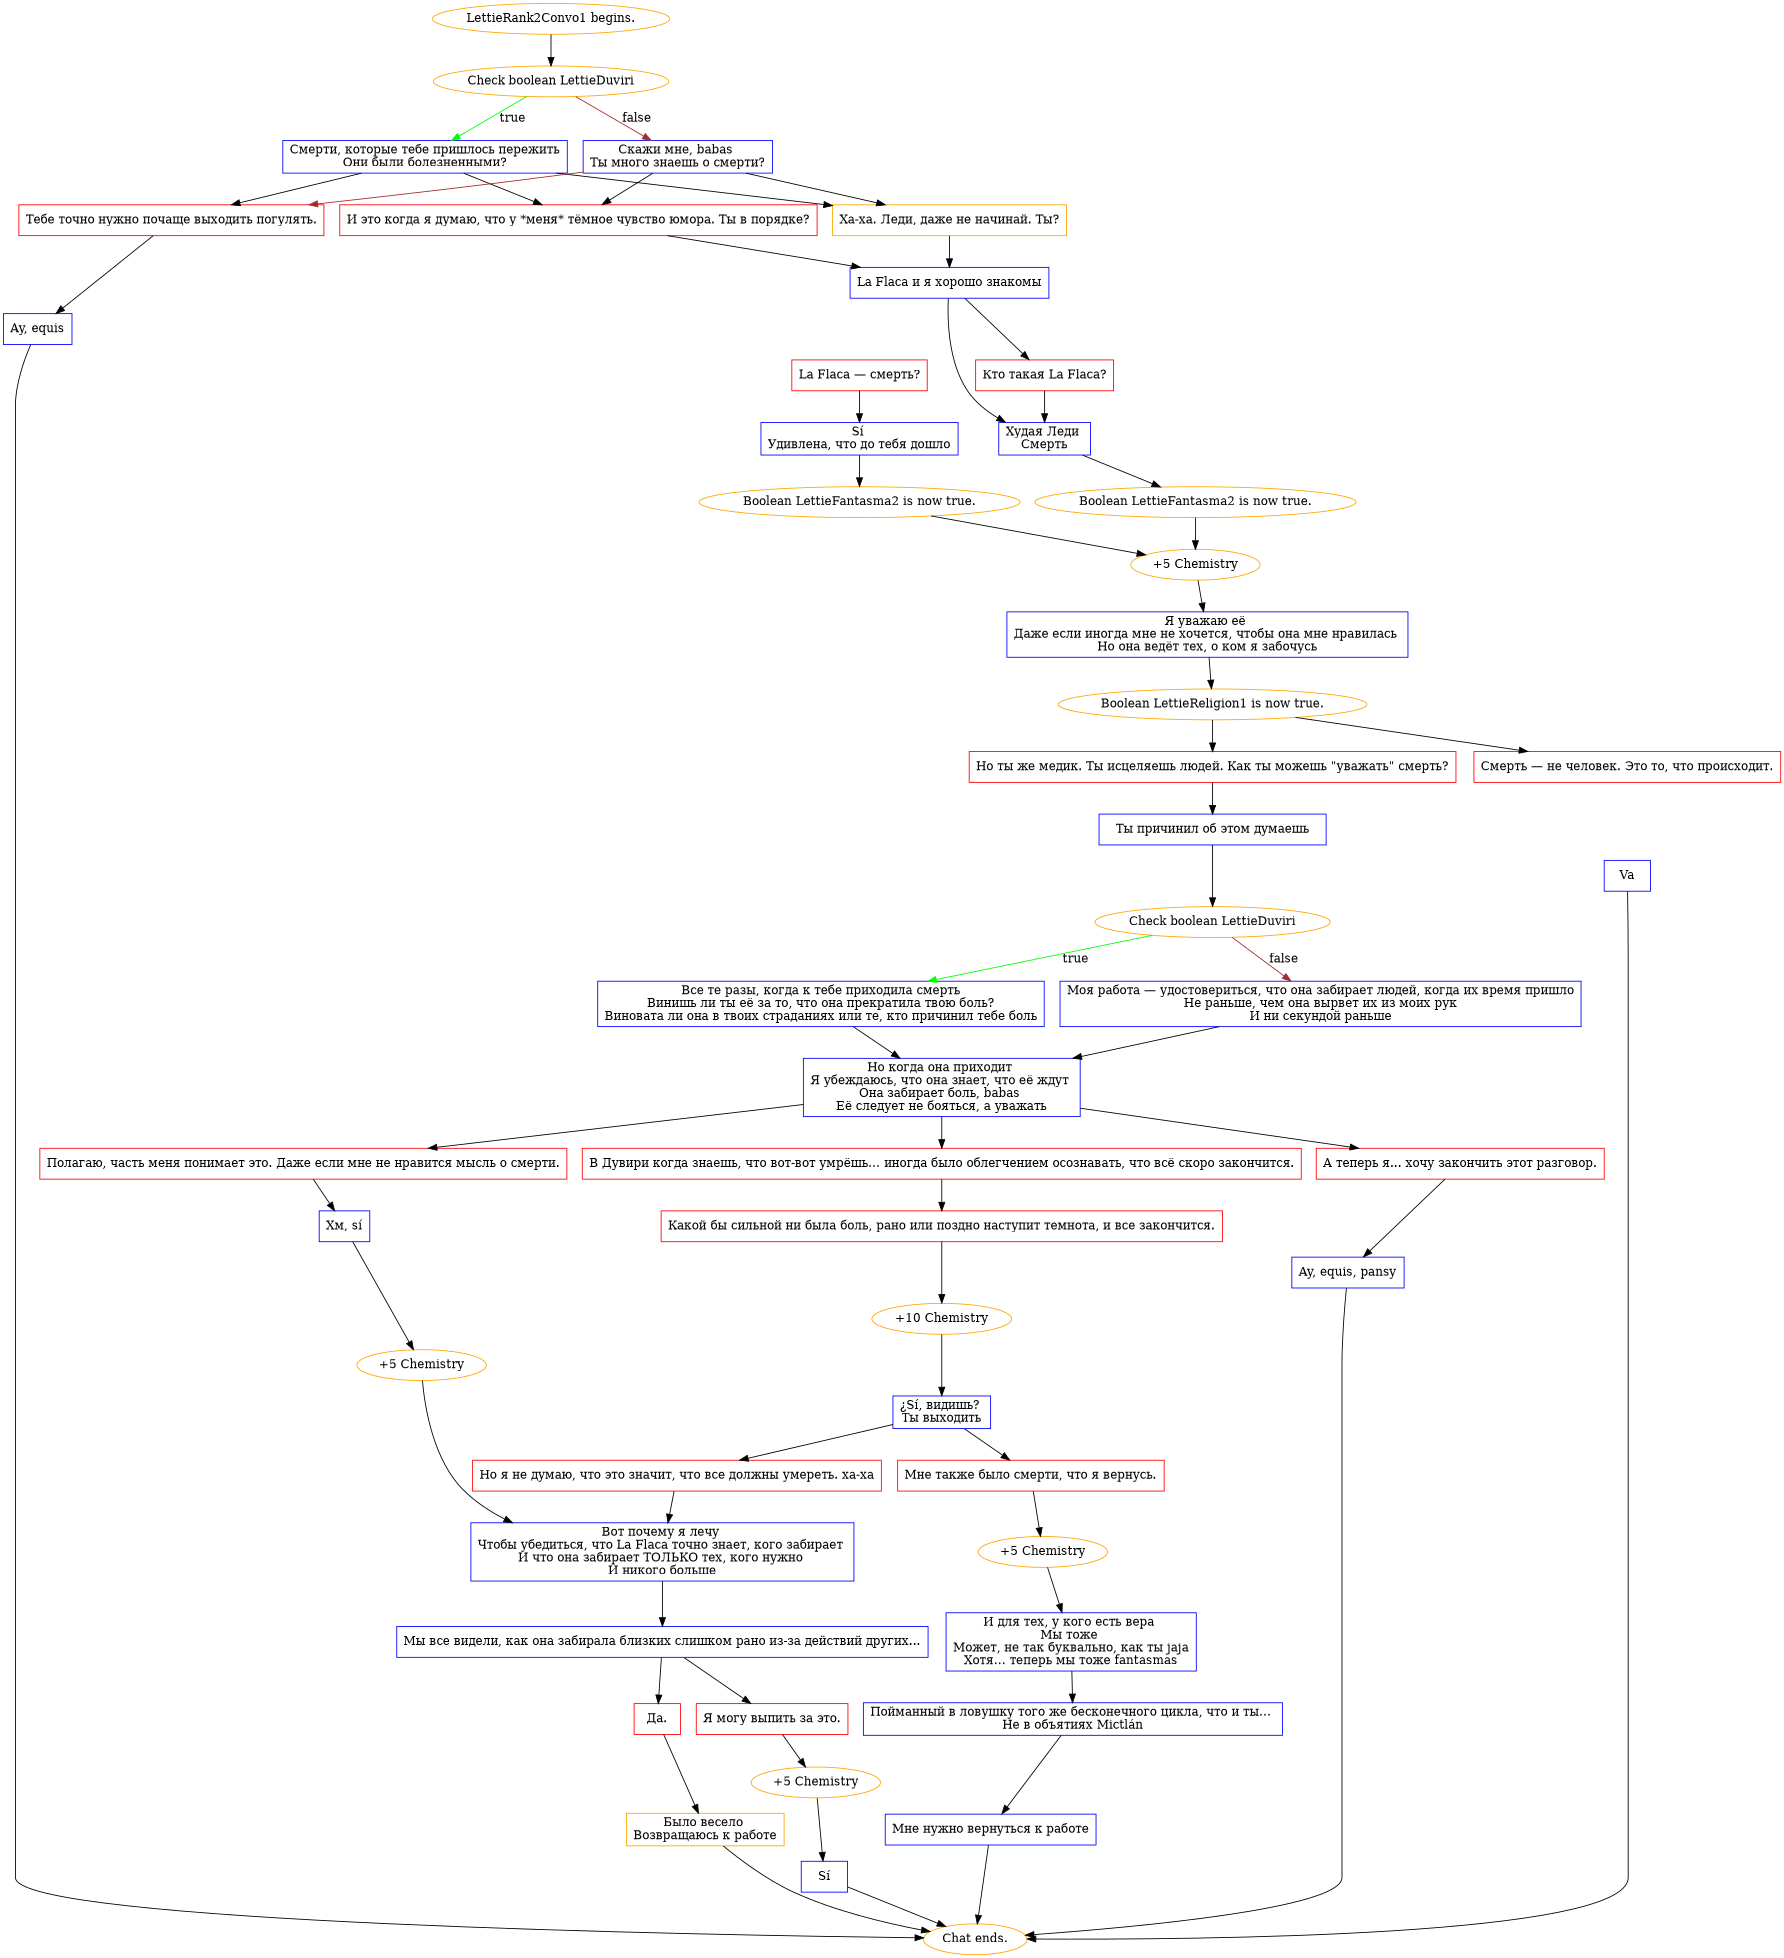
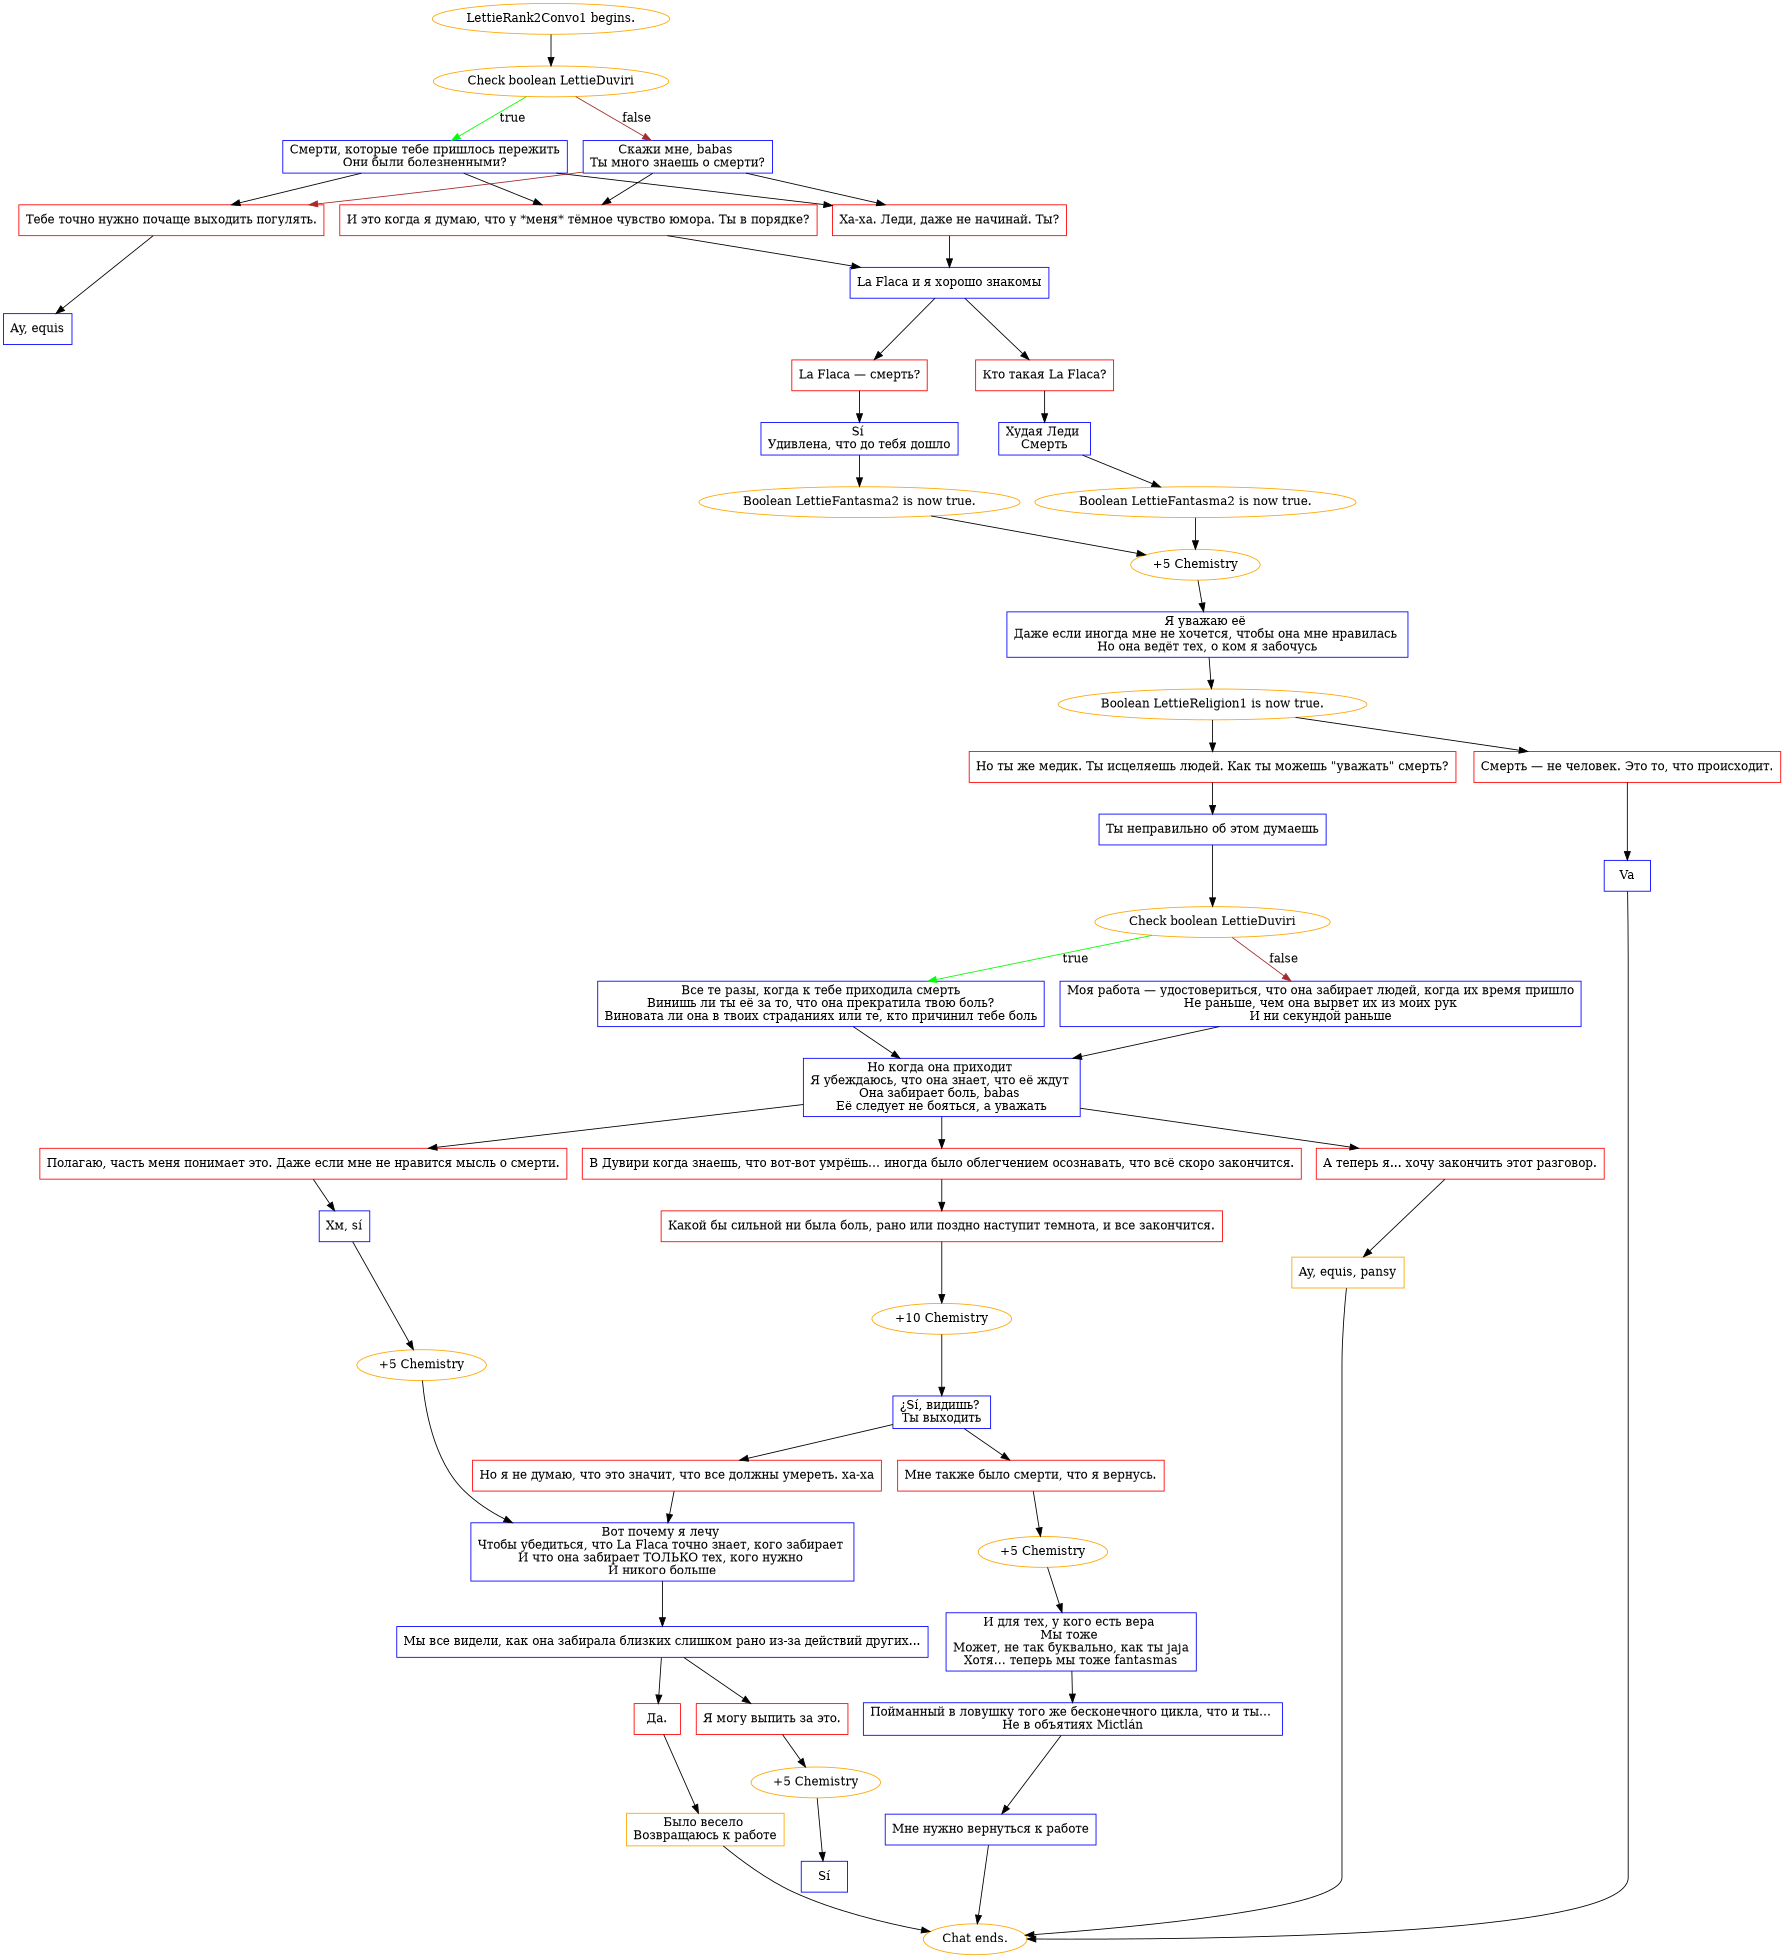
node "Ха-ха. Леди, даже не начинай. Ты?": color orange -> red
edge "La Flaca и я хорошо знакомы" -> "Худая Леди Смерть": now "La Flaca и я хорошо знакомы" -> "La Flaca — смерть?"
edge "Смерть — не человек. Это то, что происходит." -> "Va": added
node "Ты причинил об этом думаешь": label "Ты причинил об этом думаешь" -> "Ты неправильно об этом думаешь"
node "Ay, equis, pansy": color blue -> orange
edge "Ay, equis" -> "Chat ends.": removed
edge "Sí" -> "Chat ends.": removed
